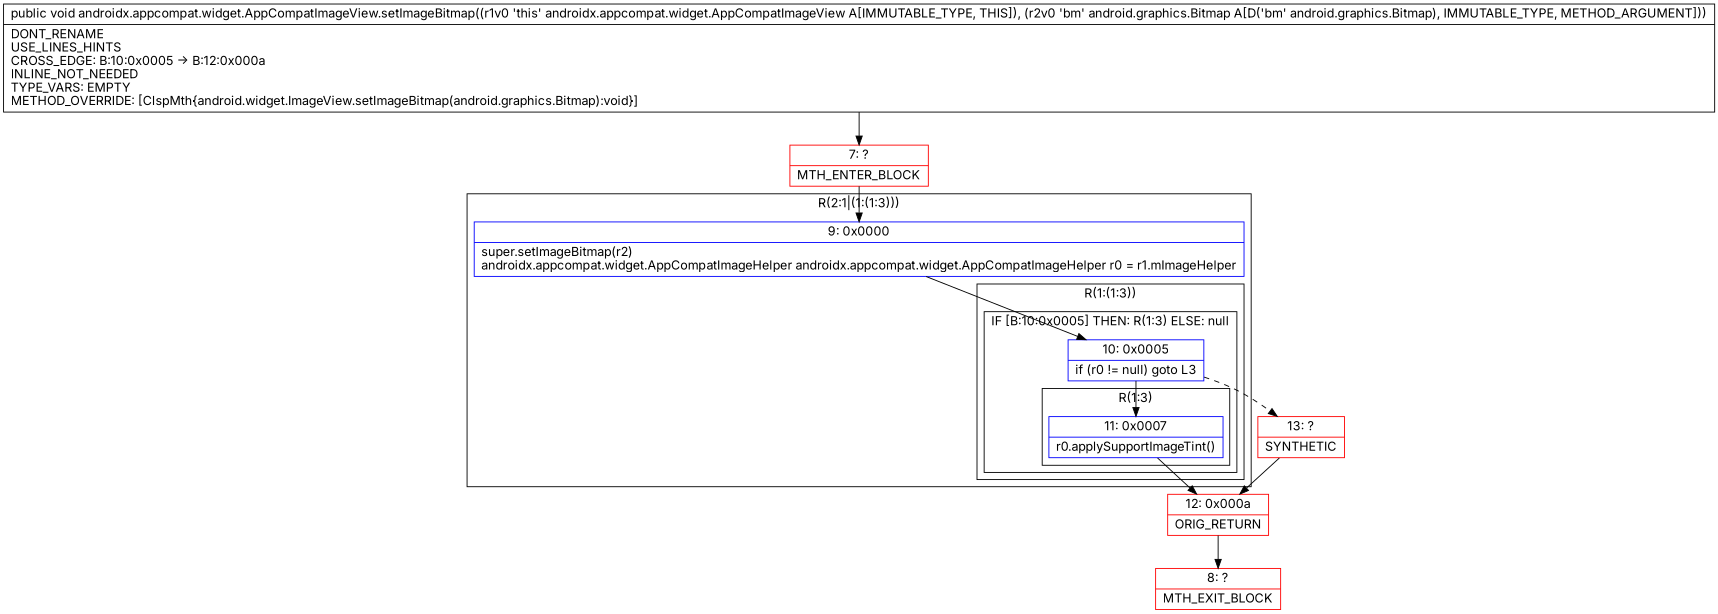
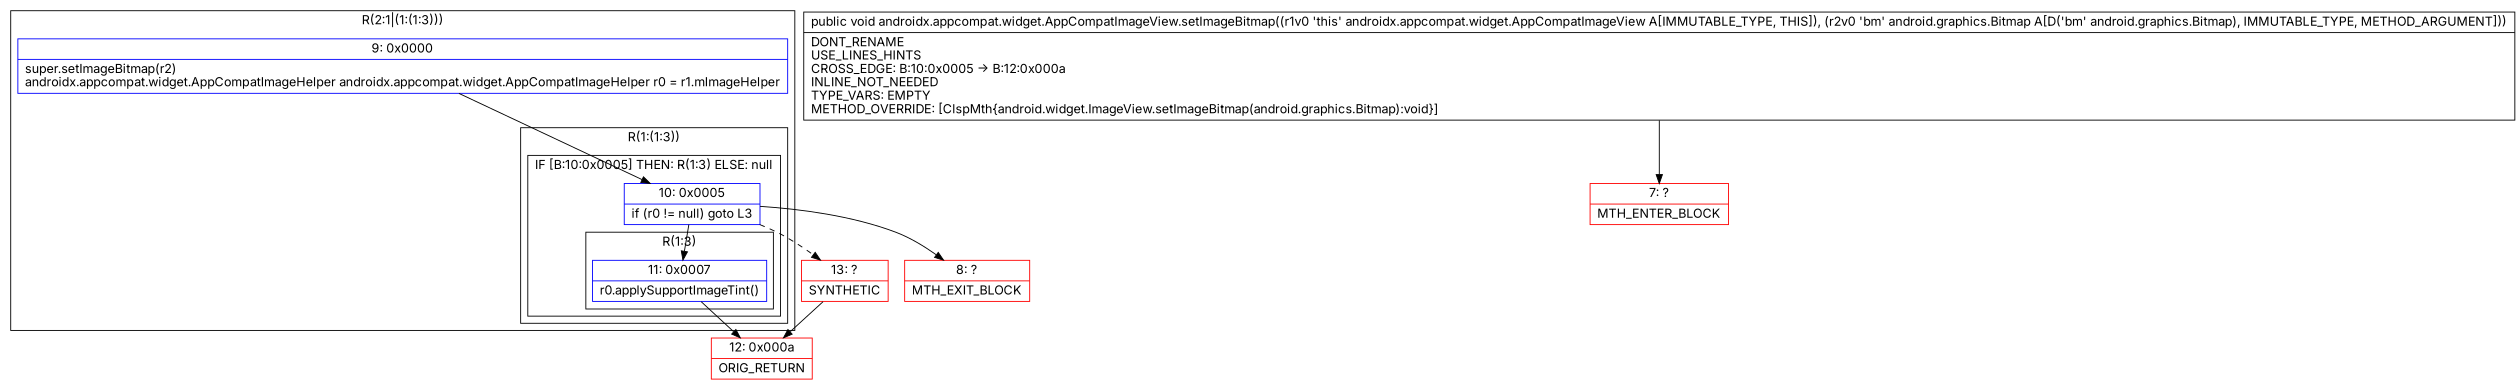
edge "7: ?" -> "9: 0x0000": removed
edge "12: 0x000a" -> "8: ?": now "10: 0x0005" -> "8: ?"
